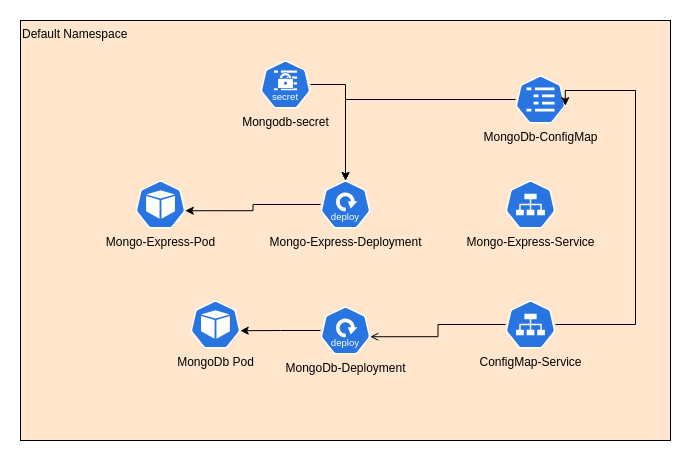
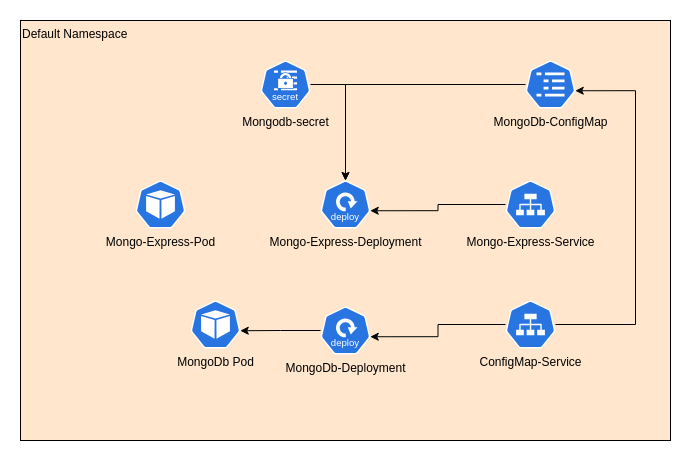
node "MongoDb-ConfigMap": moved (541, 100) -> (551, 85)
edge "Mongo-Express-Deployment" -> "Mongo-Express-Pod": removed
edge "Mongo-Express-Service" -> "Mongo-Express-Deployment": added
edge "ConfigMap-Service" -> "MongoDb-Deployment": arrowhead open -> classic
